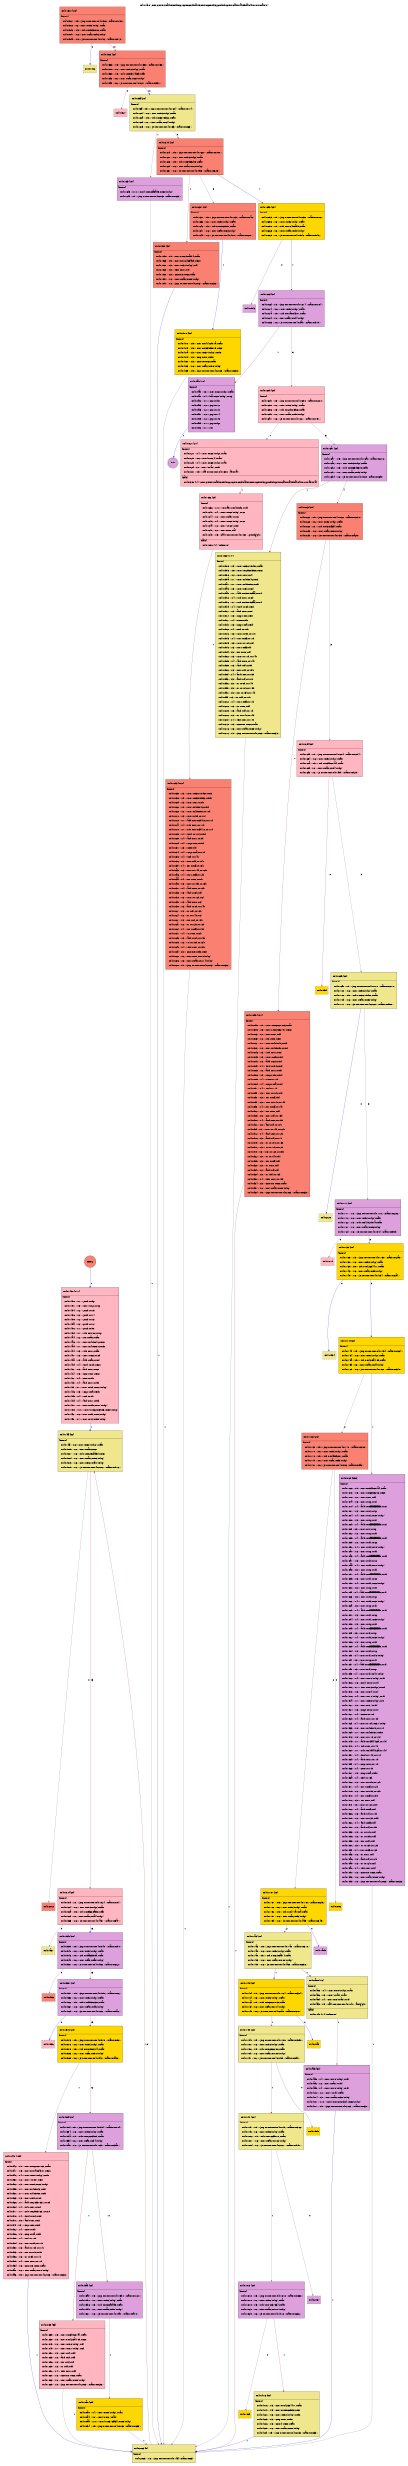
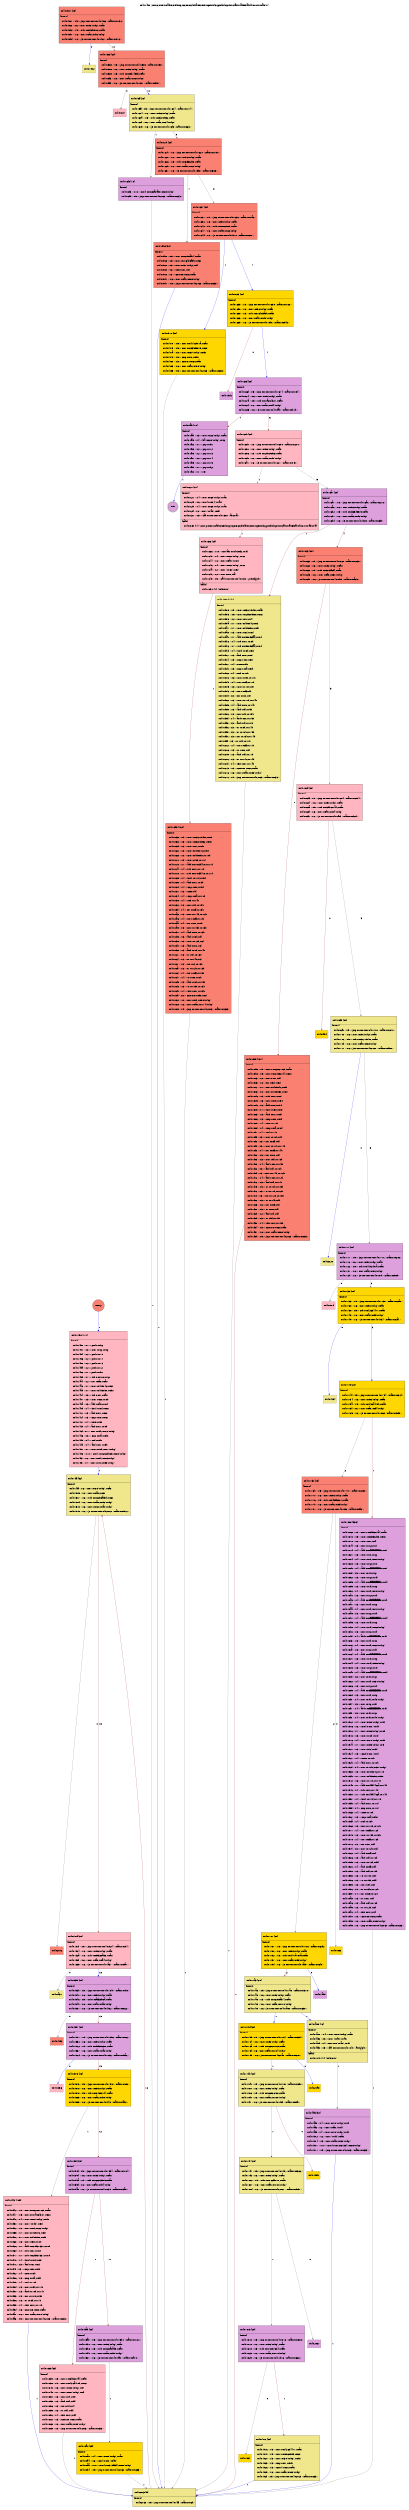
edge "0x40161b [28]" -> "0x401653 [28]": now "0x401637 [28]" -> "0x401653 [28]"
